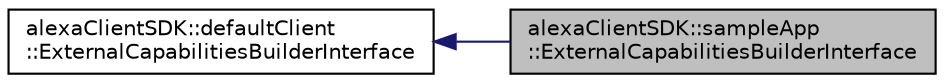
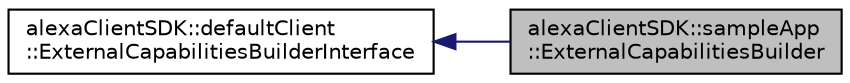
node "alexaClientSDK::sampleApp ::ExternalCapabilitiesBuilderInterface": label "alexaClientSDK::sampleApp ::ExternalCapabilitiesBuilderInterface" -> "alexaClientSDK::sampleApp ::ExternalCapabilitiesBuilder"
